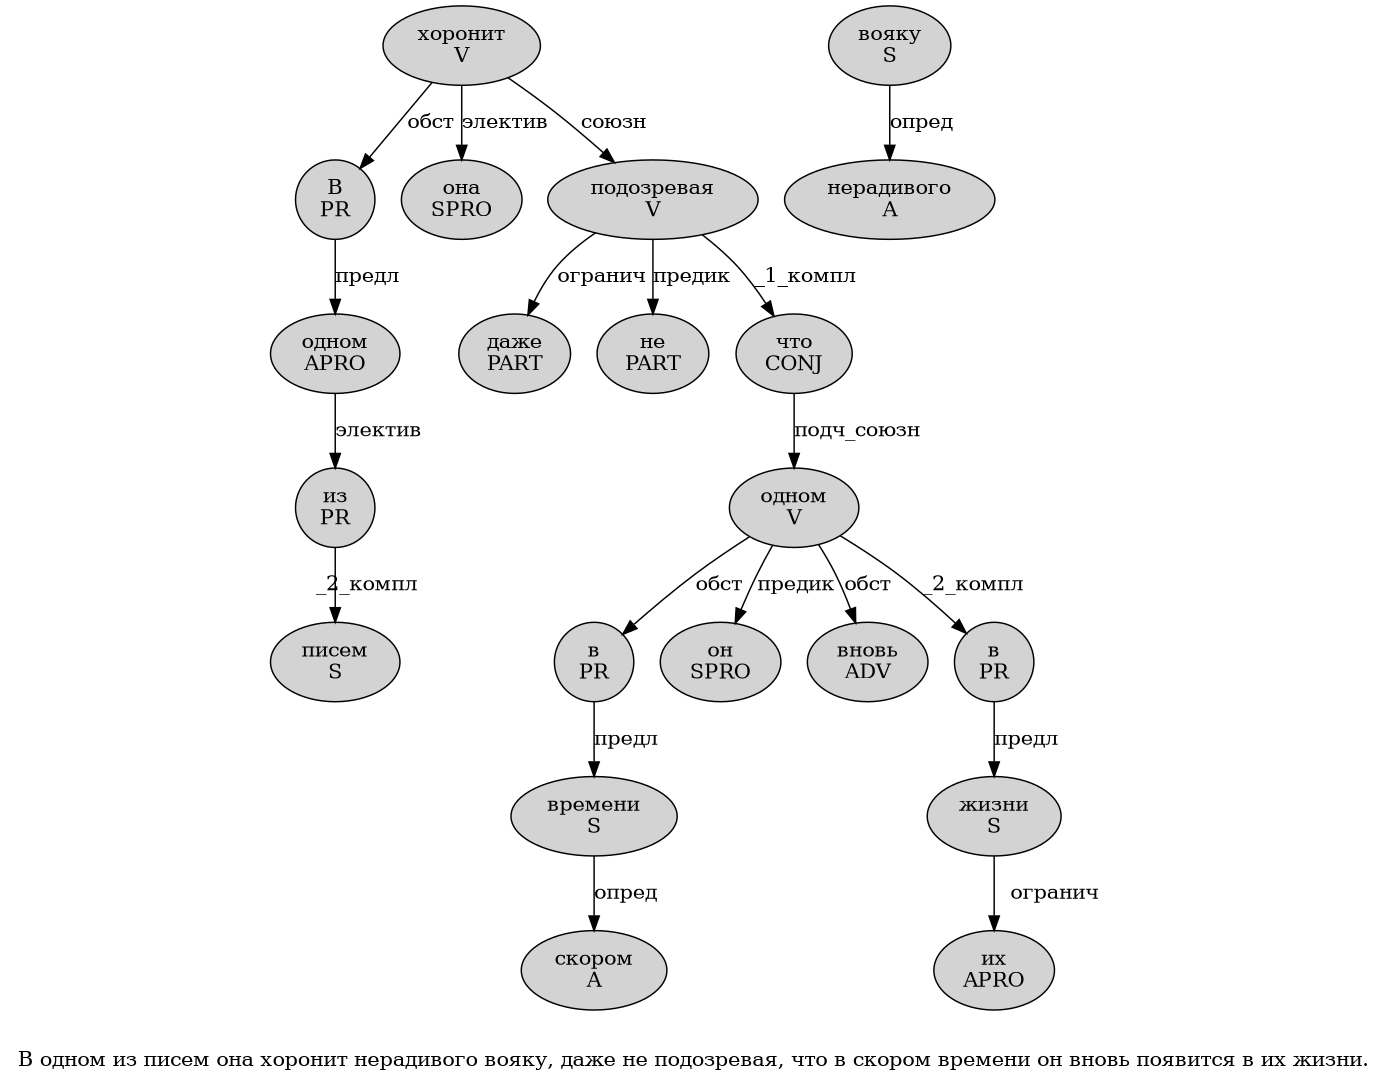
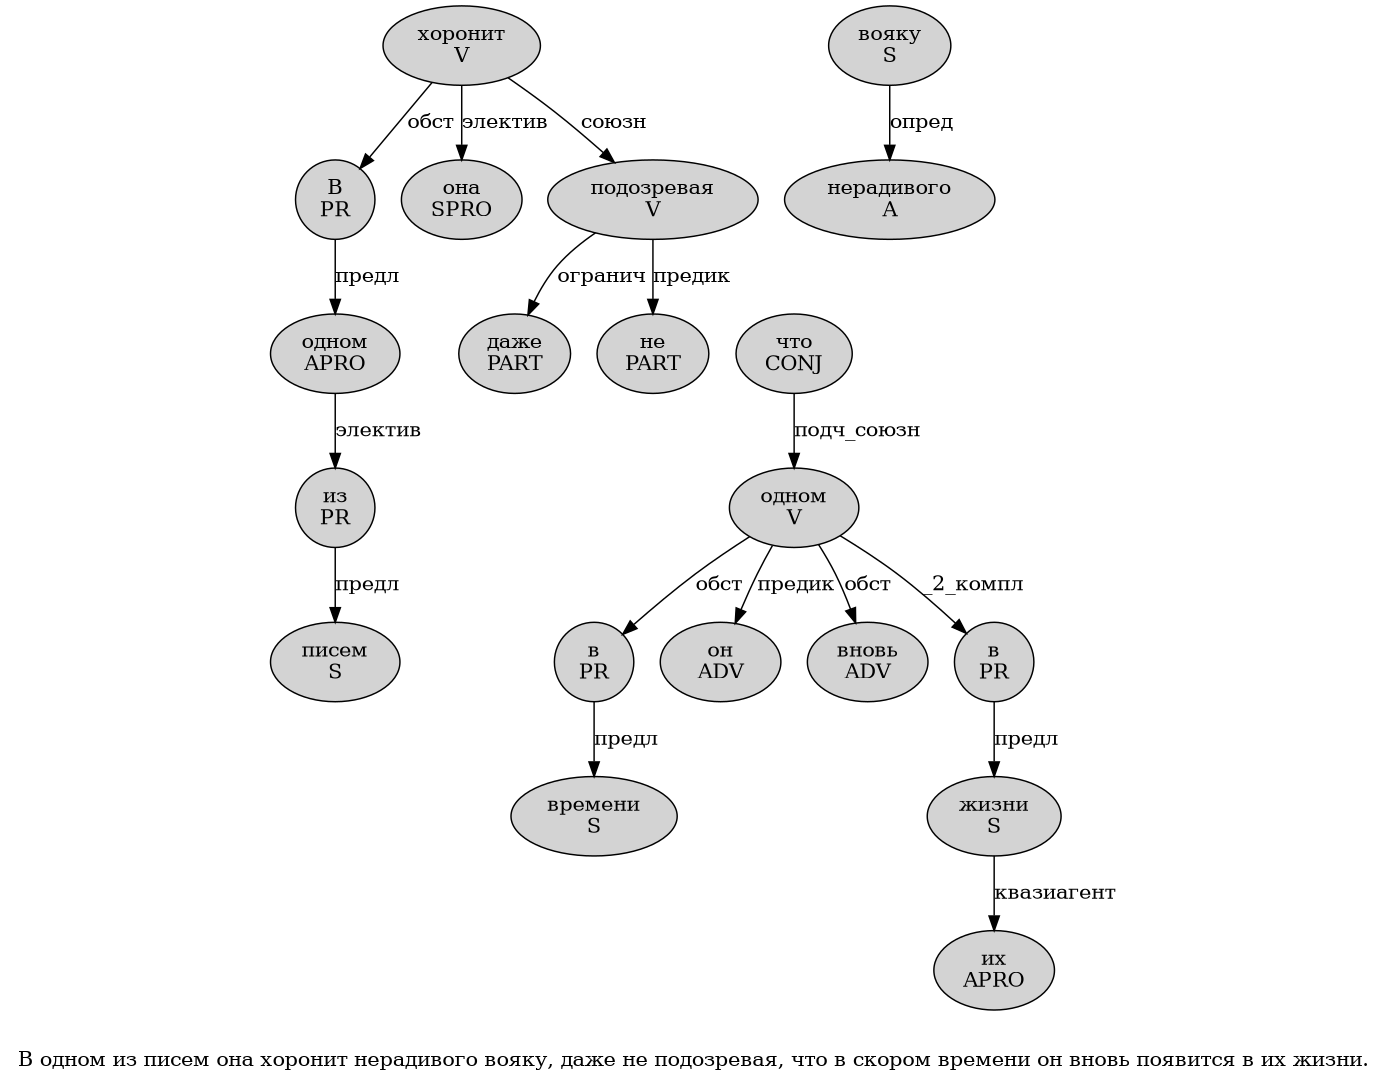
edge "подозревая V" -> "что CONJ": removed, label "_1_компл"
edge "из PR" -> "писем S": label "_2_компл" -> "предл"
node "он SPRO": label "он SPRO" -> "он ADV"
edge "жизни S" -> "их APRO": label "огранич" -> "квазиагент"
node "скором A": removed
